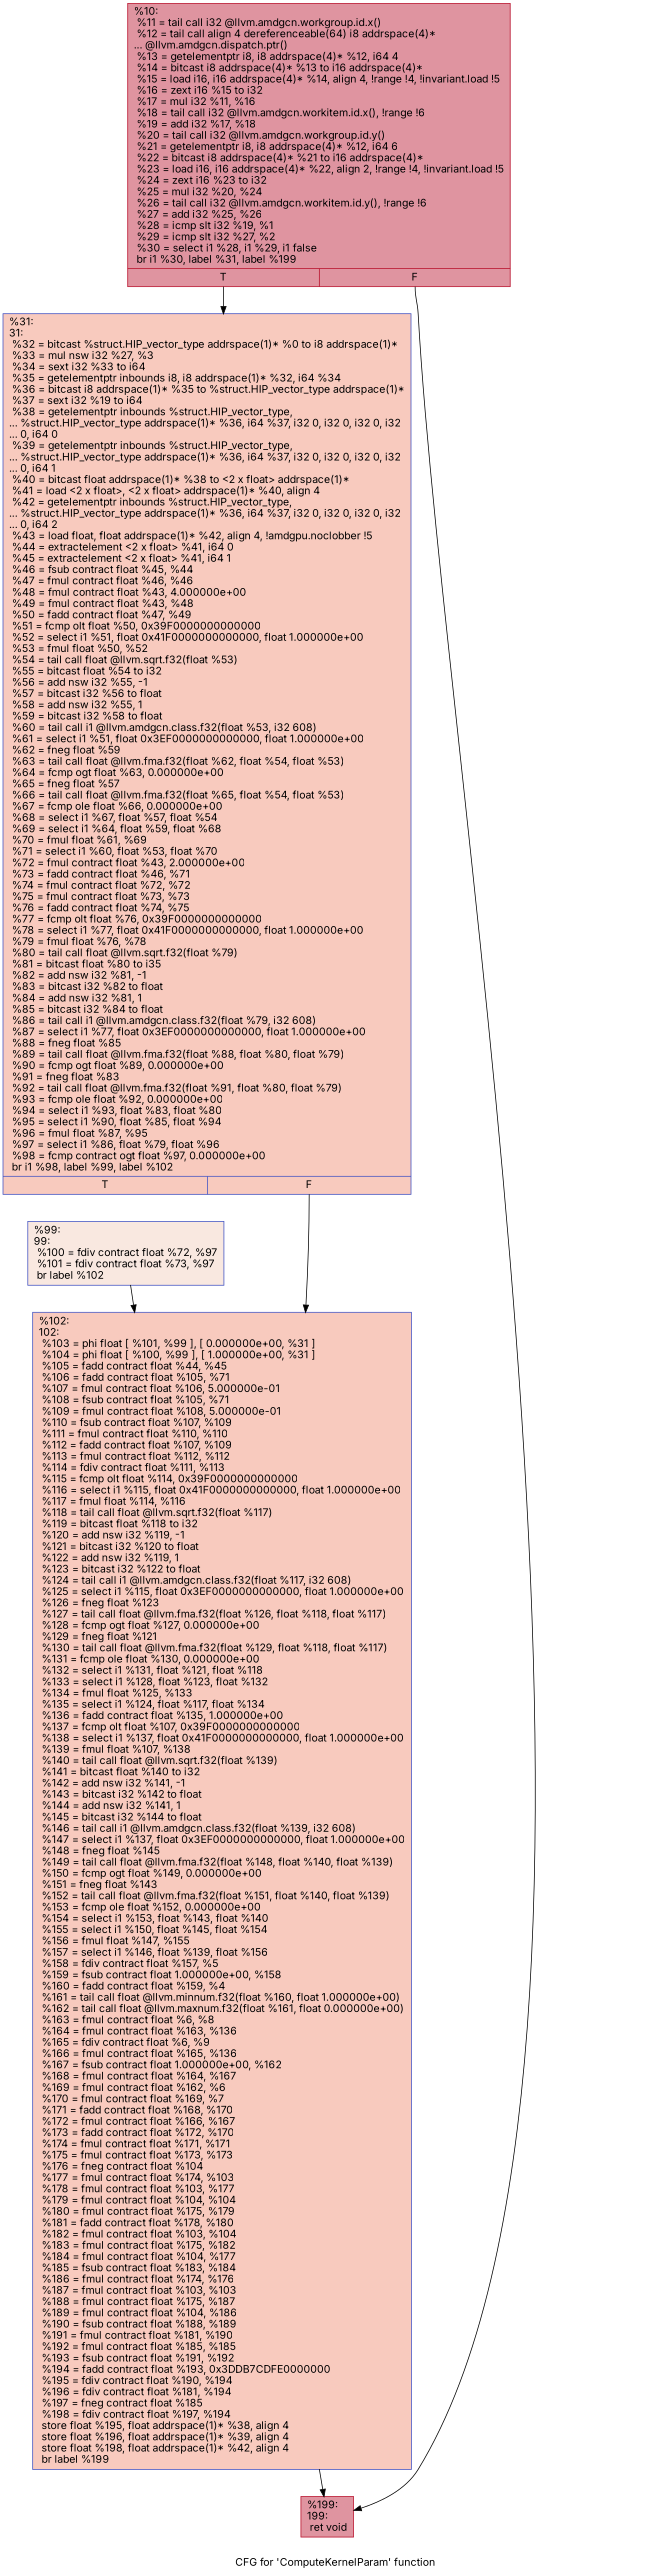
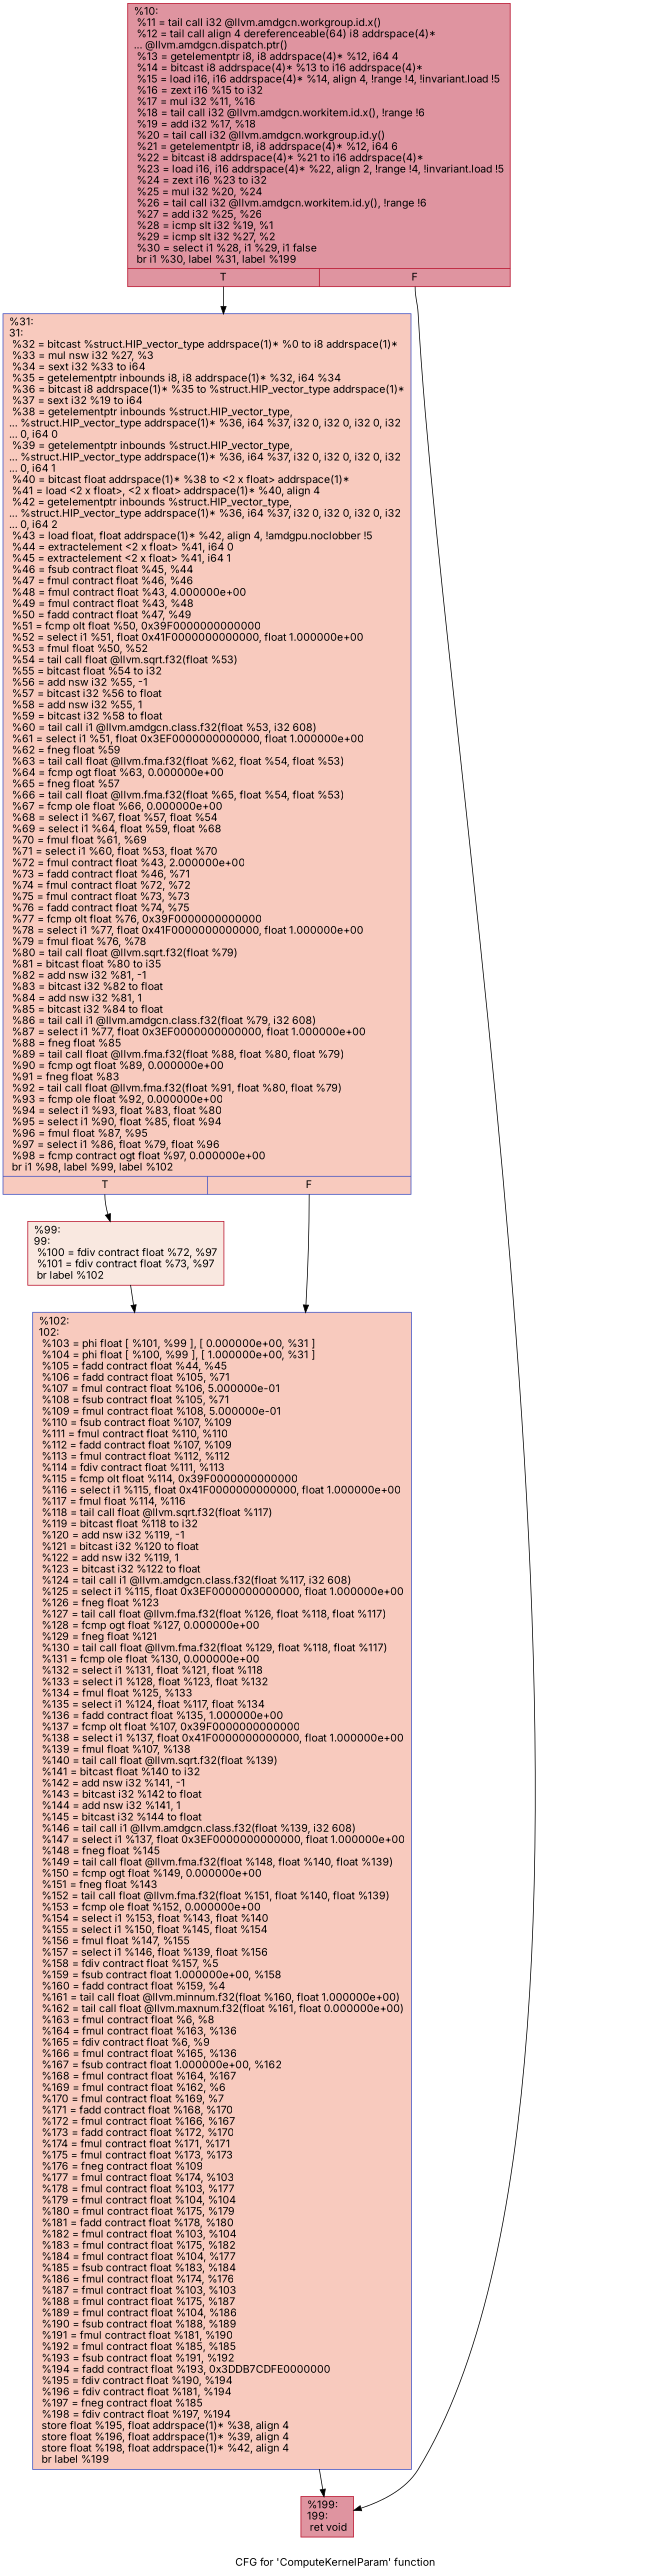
edge "%31:" -> "%99:": added
node "%99:": color #3d50c3ff -> #b70d28ff
node "%102:": text "%176 = fneg contract float %104" -> "%176 = fneg contract float %109"
